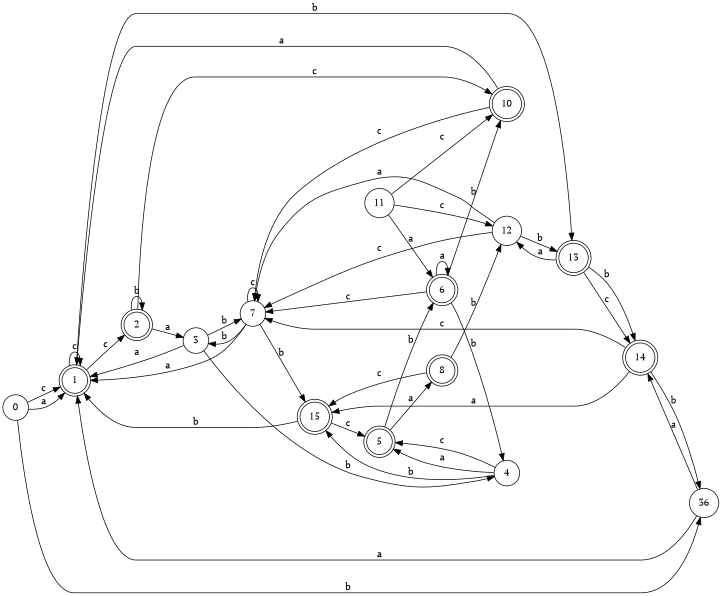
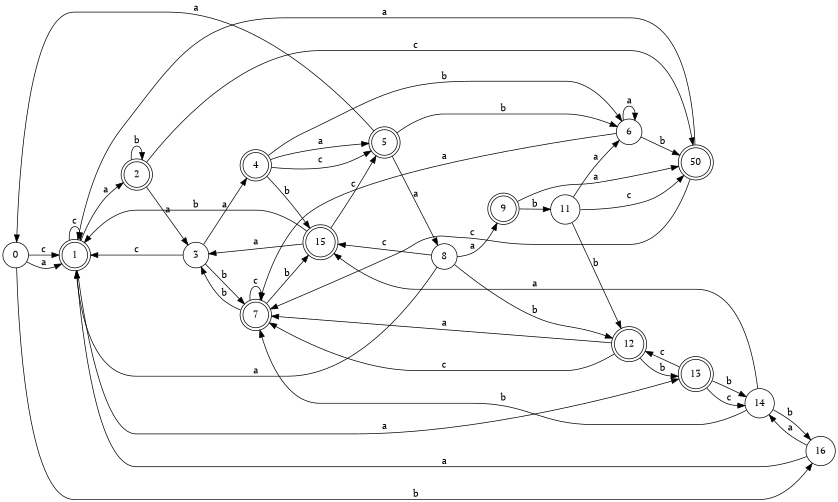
edge "1" -> "13": label "b" -> "a"
edge "5" -> "0": added, label "a"
node "10": label "10" -> "50"
edge "11" -> "12": label "c" -> "b"
node "9": added
node "12": shape circle -> doublecircle
edge "15" -> "3": added, label "a"
edge "13" -> "12": label "a" -> "c"
node "6": shape doublecircle -> circle
edge "6" -> "7": label "c" -> "a"
node "7": shape circle -> doublecircle
edge "14" -> "7": label "c" -> "b"
edge "1" -> "2": label "c" -> "a"
edge "3" -> "1": label "a" -> "c"
node "14": shape doublecircle -> circle
edge "7" -> "1": now "8" -> "1"
node "8": shape doublecircle -> circle
edge "6" -> "4": reversed
edge "3" -> "4": label "b" -> "a"
node "4": shape circle -> doublecircle
node "36": label "36" -> "16"
